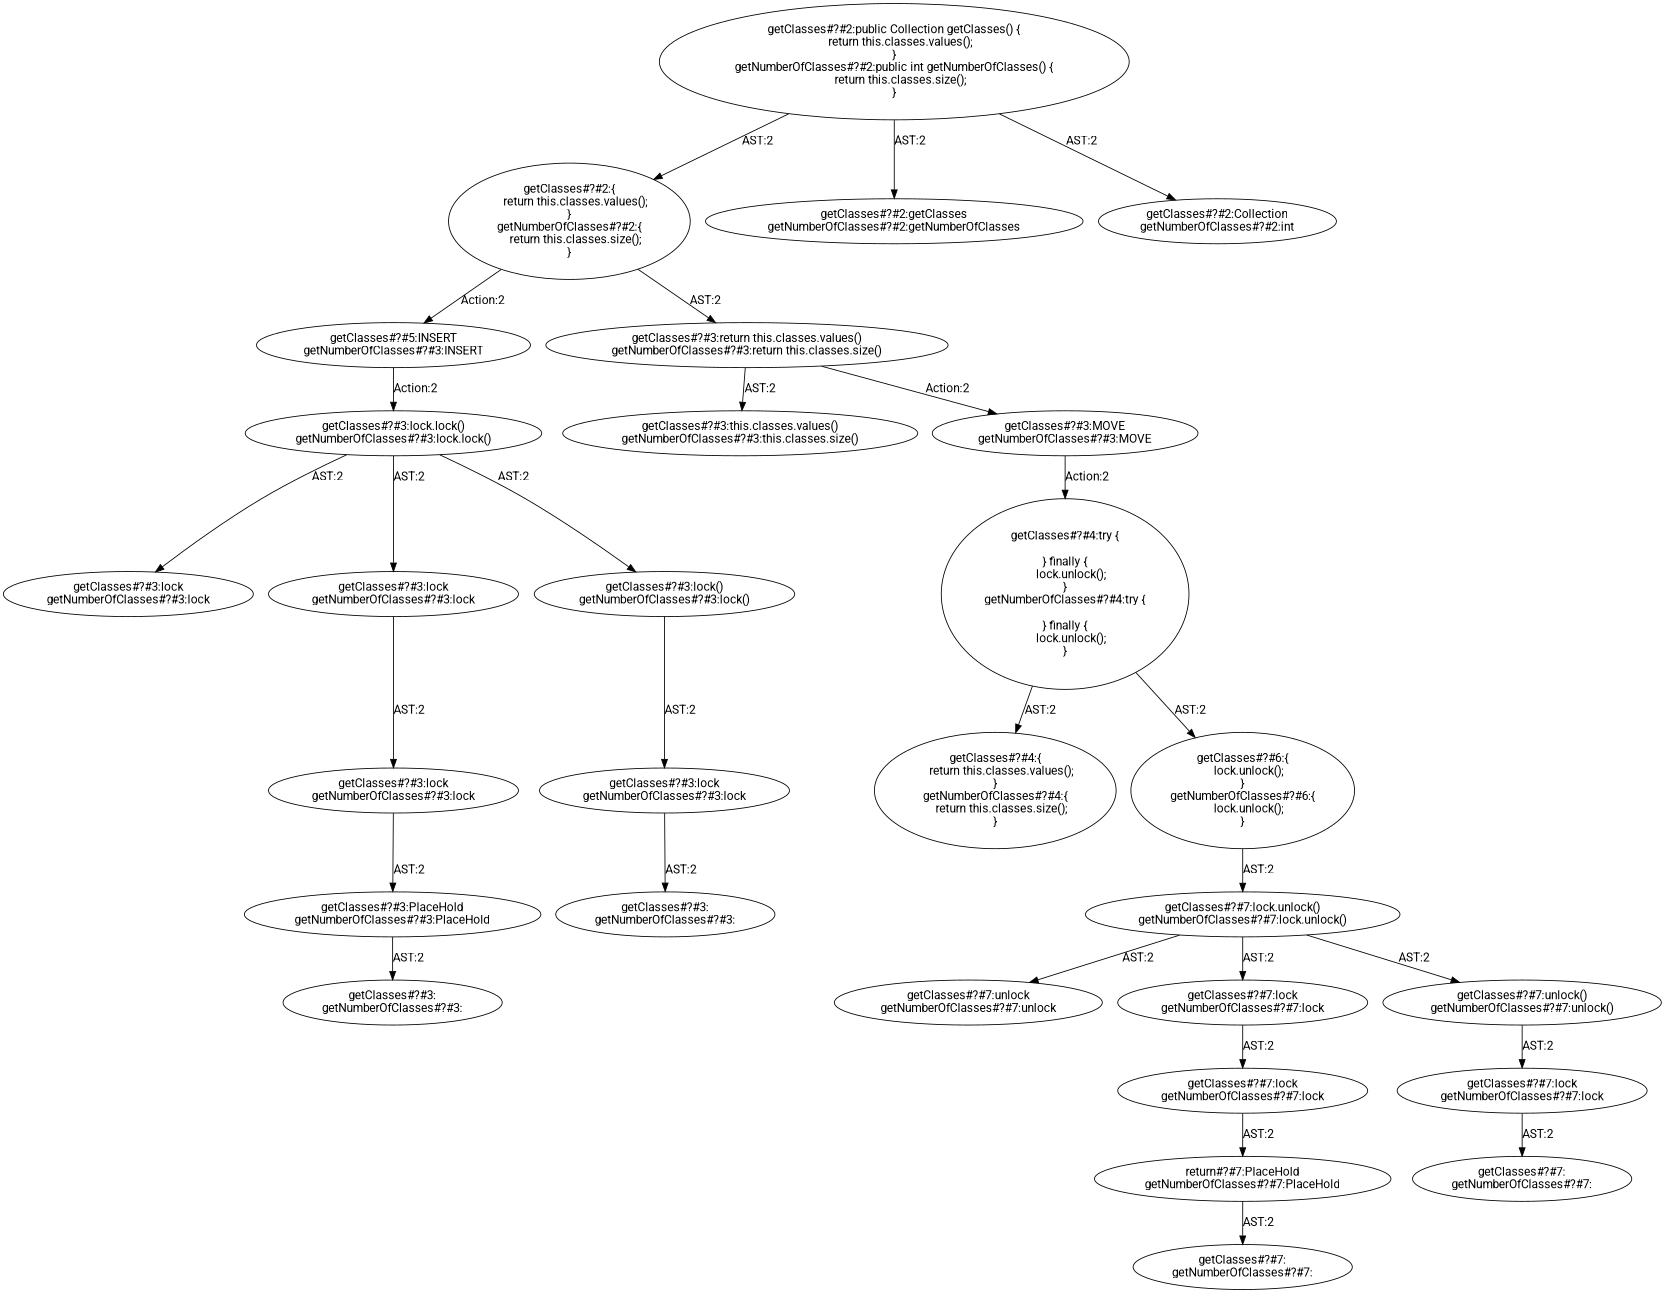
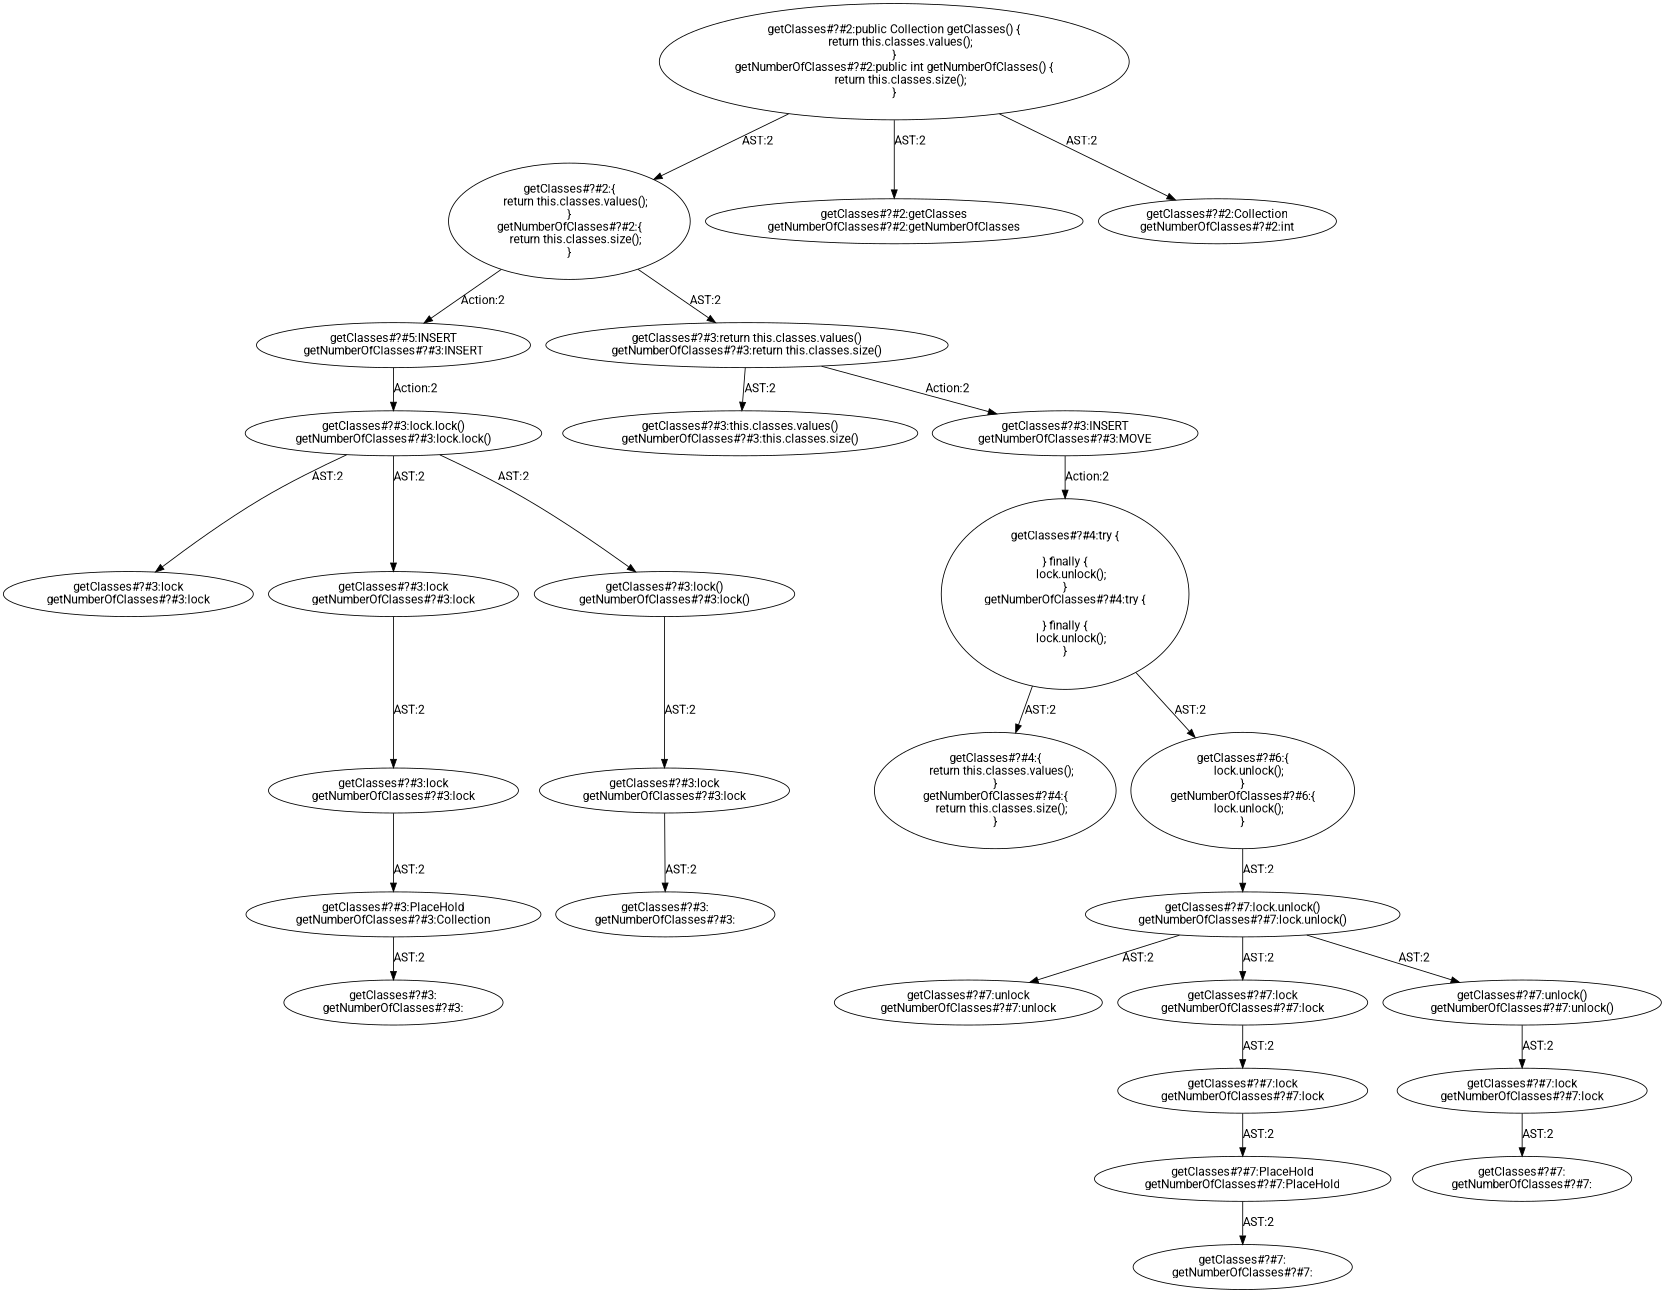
node "getClasses#?#3:MOVE getNumberOfClasses#?#3:MOVE": label "getClasses#?#3:MOVE getNumberOfClasses#?#3:MOVE" -> "getClasses#?#3:INSERT getNumberOfClasses#?#3:MOVE"
node "getClasses#?#3:PlaceHold getNumberOfClasses#?#3:PlaceHold": label "getClasses#?#3:PlaceHold getNumberOfClasses#?#3:PlaceHold" -> "getClasses#?#3:PlaceHold getNumberOfClasses#?#3:Collection"
node "return#?#7:PlaceHold getNumberOfClasses#?#7:PlaceHold": label "return#?#7:PlaceHold getNumberOfClasses#?#7:PlaceHold" -> "getClasses#?#7:PlaceHold getNumberOfClasses#?#7:PlaceHold"
